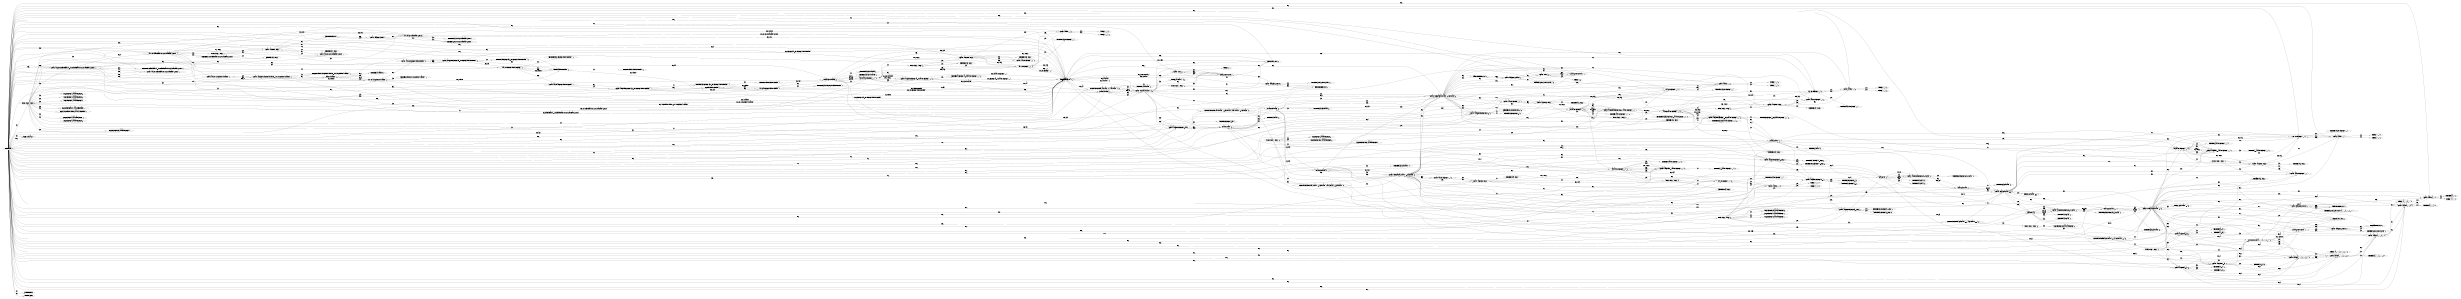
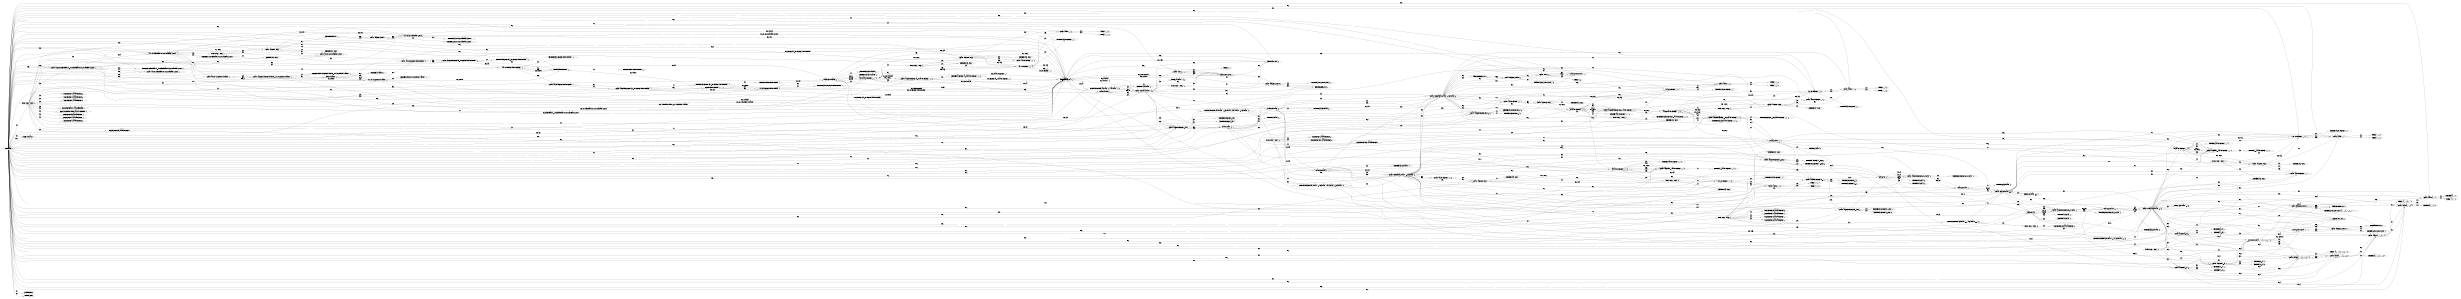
edge "(<init>,new InputStreamReader(System.in))" -> "(IDENTIFIER,System,new InputStreamReader(System.in))": now "(<init>,new InputStreamReader(System.in))" -> "(<operator>.fieldAccess,System.in)"
edge "(<operator>.lessThan,val.intValue() < 3)" -> "(<operator>.lessEqualsThan,i.intValue() <= right.intValue())": removed, label "CDG:"
edge "(METHOD_RETURN,void)" -> "(intValue,val.intValue())": reversed
edge "(intValue,i.intValue())" -> "(<operator>.lessEqualsThan,i.intValue() <= right.intValue())": removed, label "DDG: i"
edge "(<operator>.lessThan,val.intValue() < 3)" -> "(intValue,i.intValue())": label "CDG: " -> "DDG: br"
node "(LOCAL,BigInteger left: java.math.BigInteger)": added
node "(IDENTIFIER,left,BigInteger i = left)": added
edge "(<operator>.lessEqualsThan,i.intValue() <= right.intValue())" -> "(intValue,j.intValue())": now "(LOCAL,BigInteger temp2: java.math.BigInteger)" -> "(intValue,j.intValue())"
edge "(<operator>.lessEqualsThan,j.intValue() <= right.intValue())" -> "(<operator>.assignment,BigInteger gcd = b1.gcd(b2))": reversed
edge "(<operator>.assignment,BigInteger gcd = b1.gcd(b2))" -> "(gcd,b1.gcd(b2))": label "AST: " -> "DDG: br"
edge "(<operator>.notEquals,gcd2.intValue() != 1)" -> "(println,System.out.println())": removed, label "CDG:"
node "(LOCAL,BigInteger b3: java.math.BigInteger)": added
edge "(METHOD,main)" -> "(<operator>.assignment,a = b3)": now "(LOCAL,BigInteger right: java.math.BigInteger)" -> "(<operator>.assignment,a = b3)"
node "(IDENTIFIER,c,c = b2)": added
